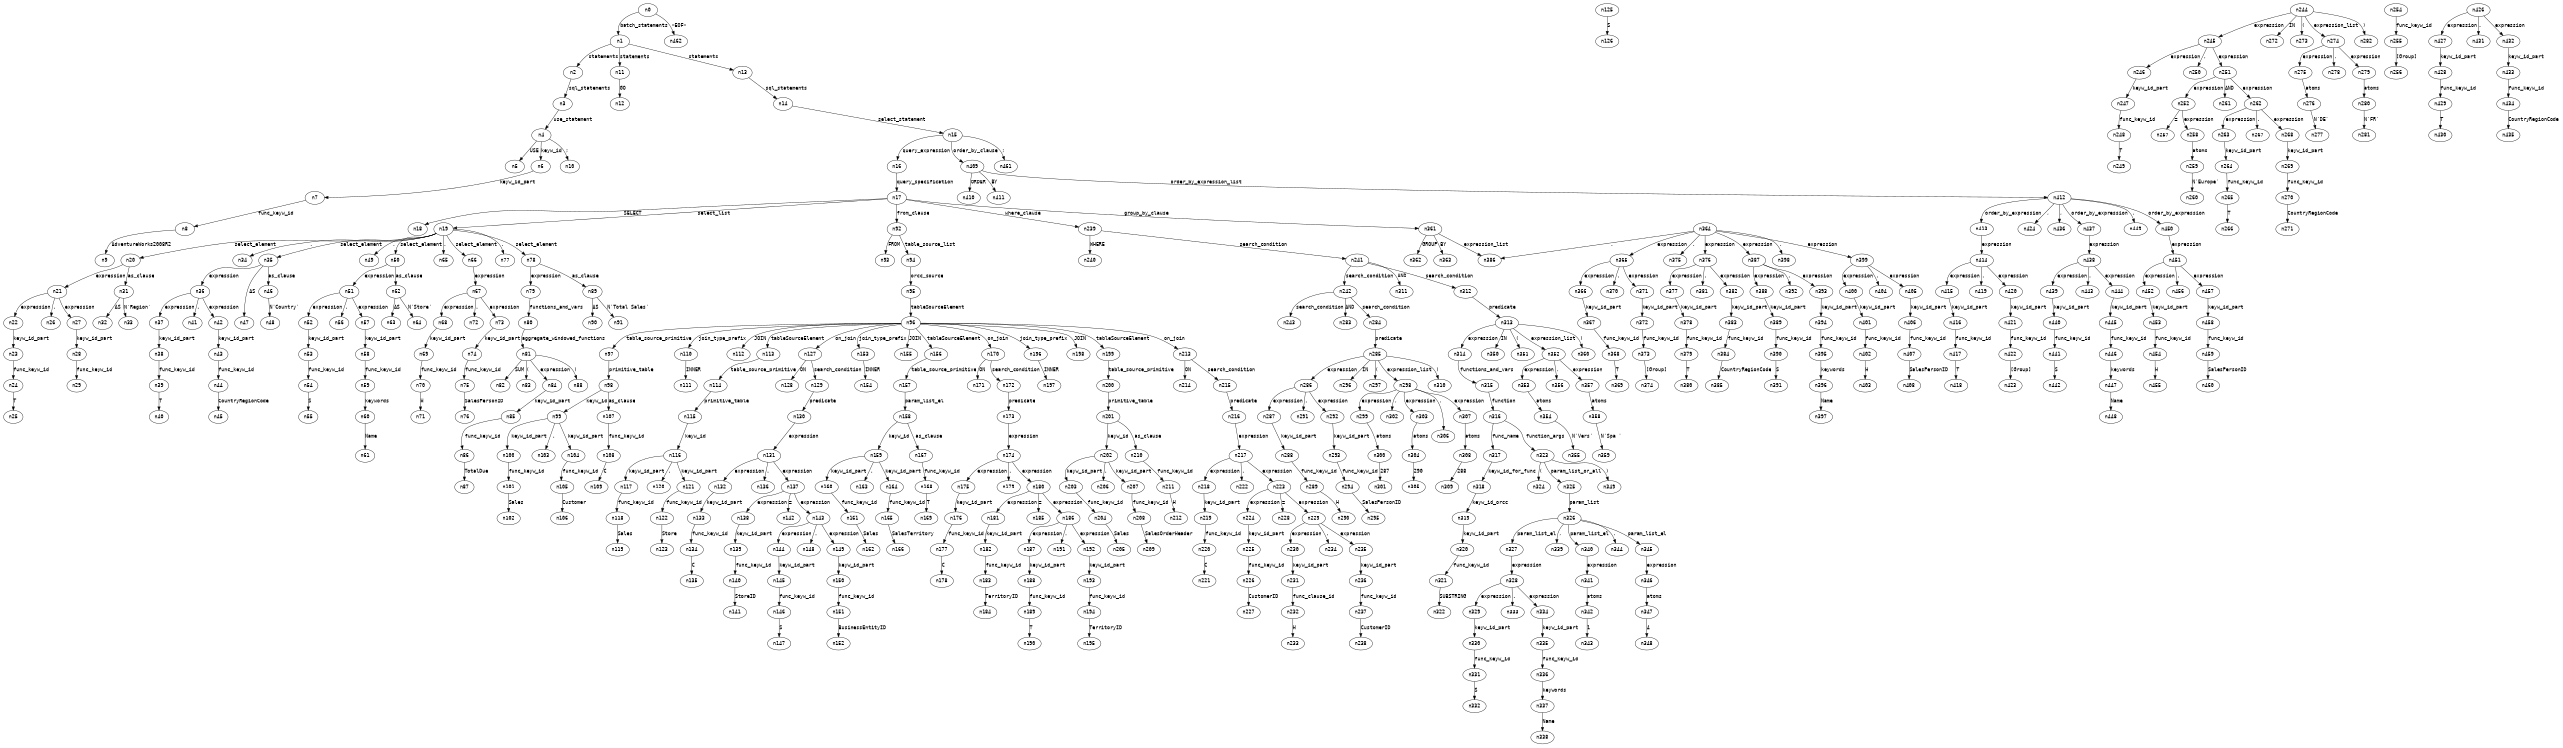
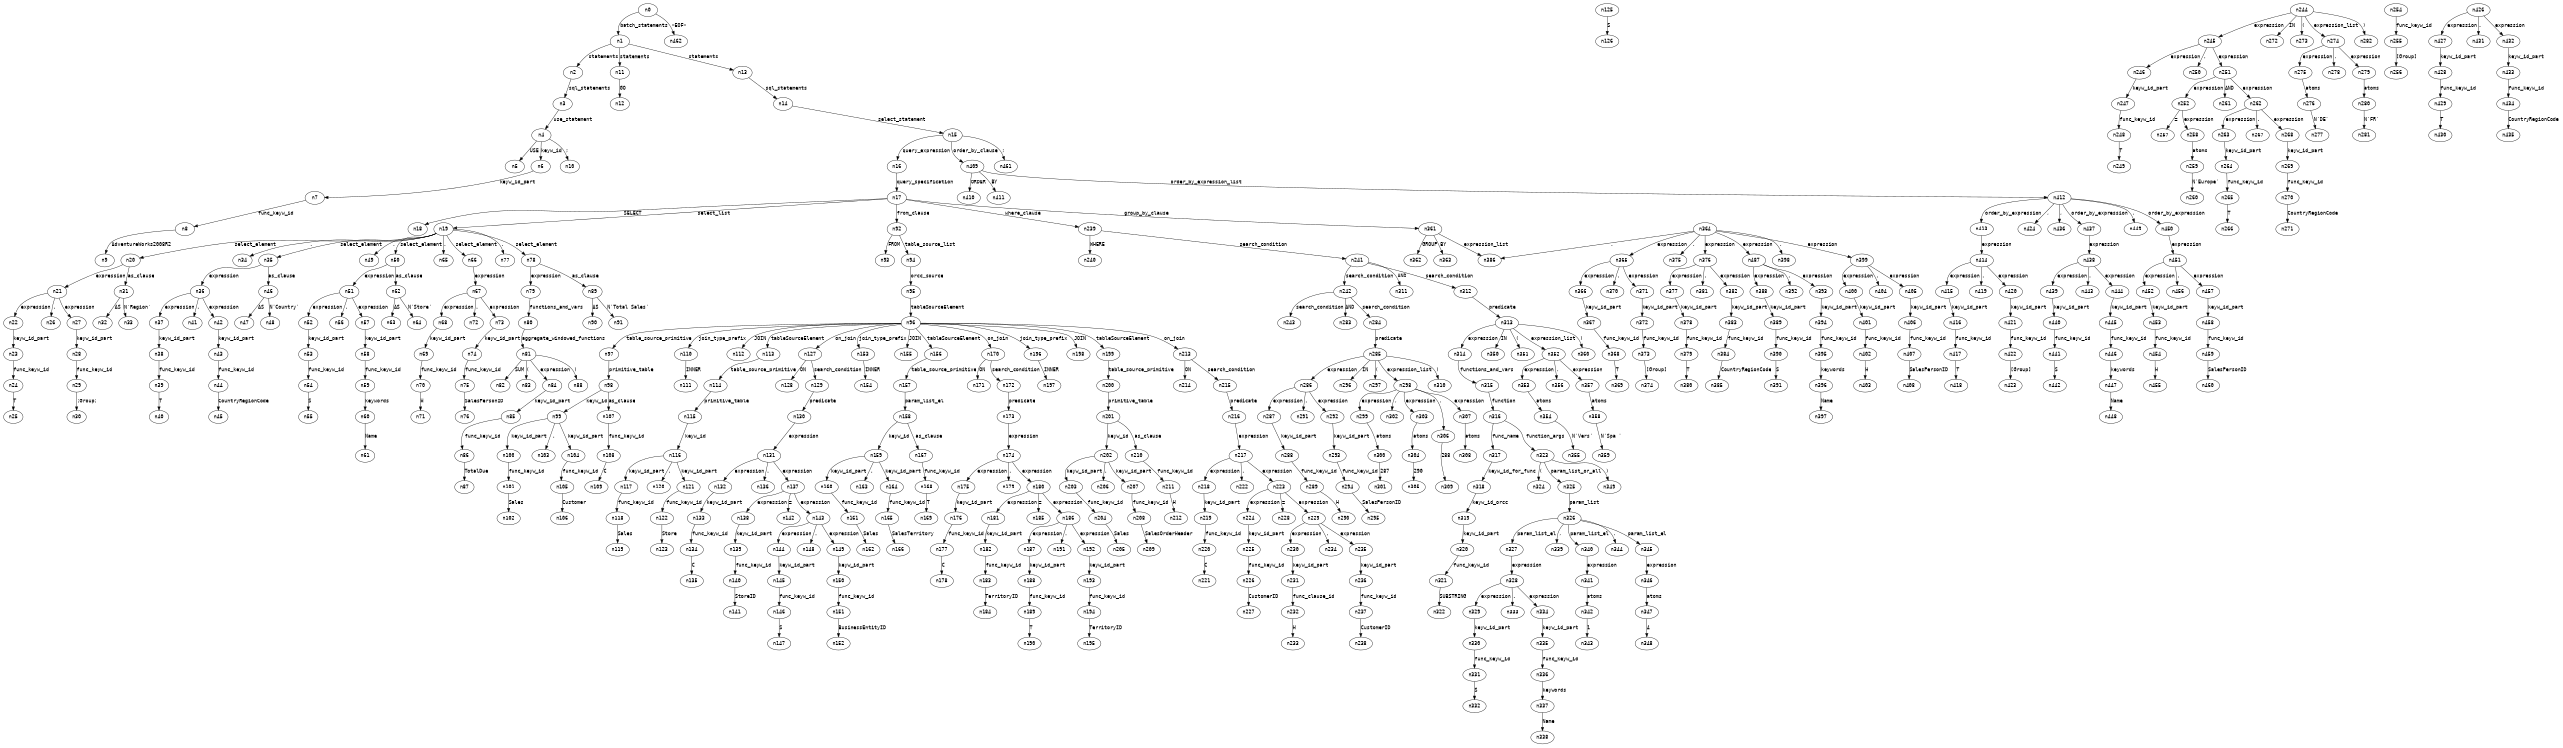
node "n387": label "n387" -> "n487"
edge "n35" -> "n47": now "n46" -> "n47"
node "n30": added
edge "n308" -> "n309": now "n306" -> "n309"
